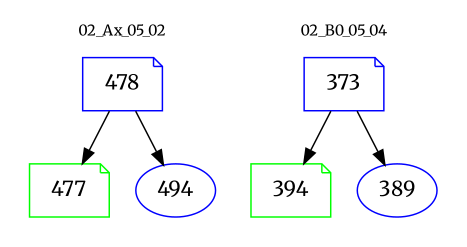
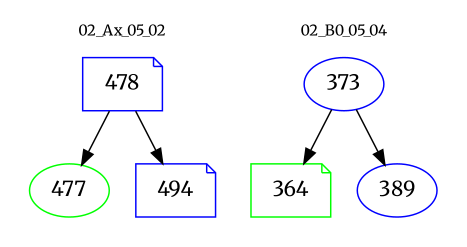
node "373": shape note -> ellipse
node "477": shape note -> ellipse
node "494": shape ellipse -> note
node "394": label "394" -> "364"
